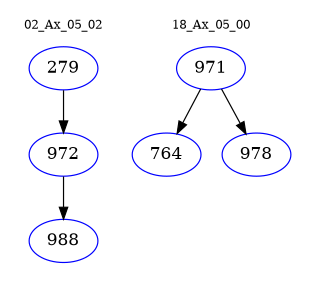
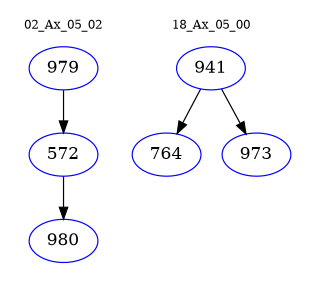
node "279": label "279" -> "979"
node "971": label "971" -> "941"
node "972": label "972" -> "572"
node "978": label "978" -> "973"
node "988": label "988" -> "980"
